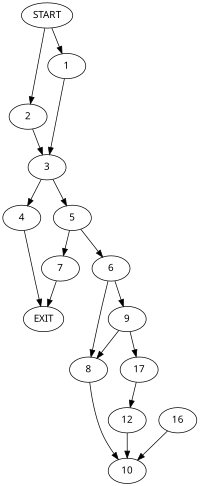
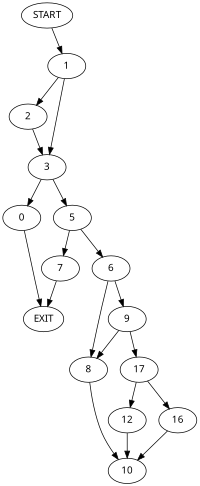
edge "START" -> "2": now "1" -> "2"
node "4": label "4" -> "0"
edge "17" -> "16": added
